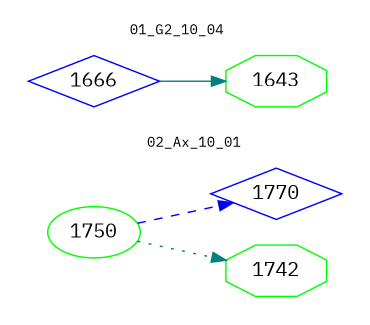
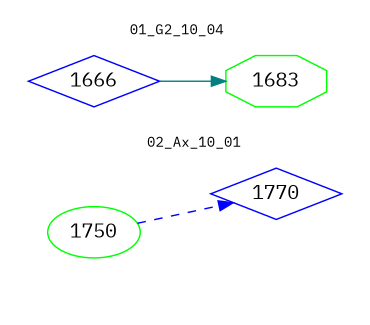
node "1643": label "1643" -> "1683"
node "1742": removed
